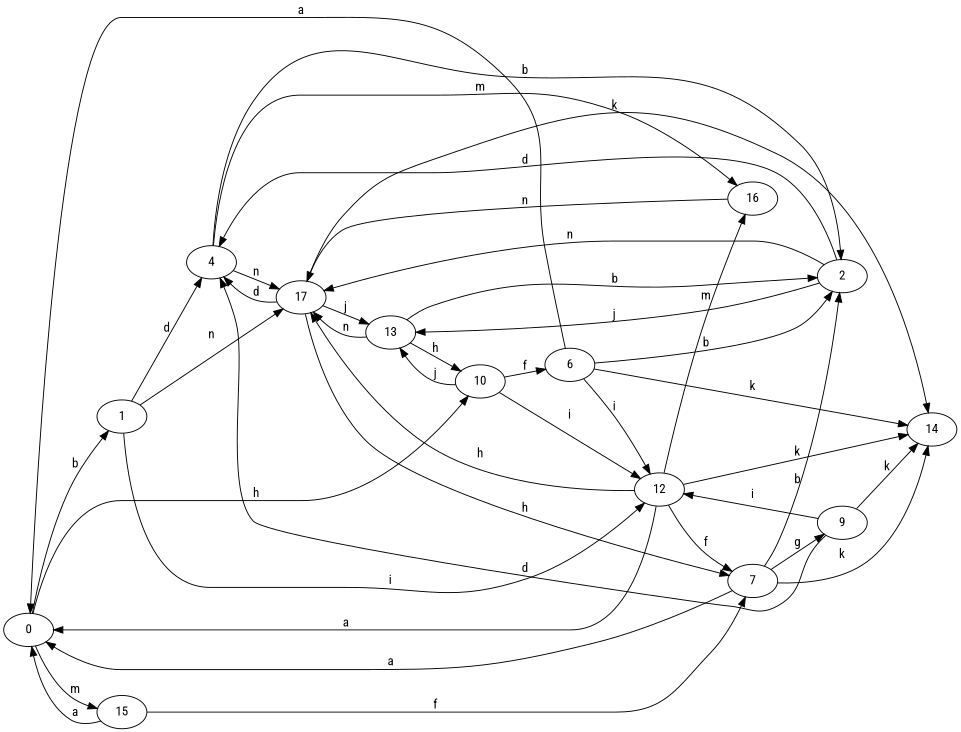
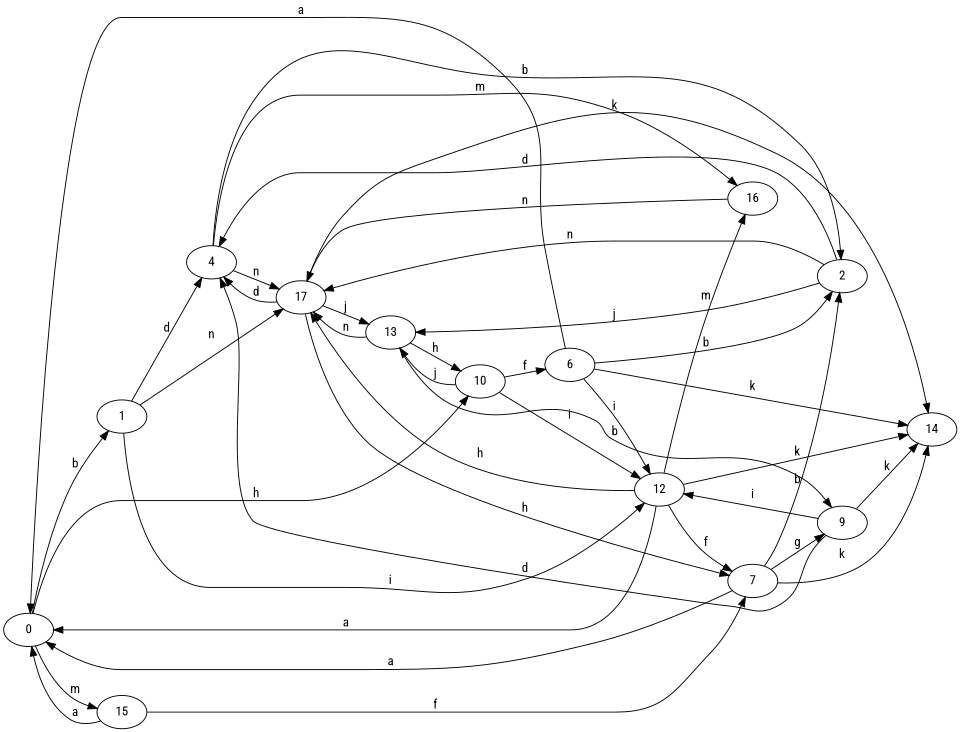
edge "13" -> "2": now "13" -> "9"
